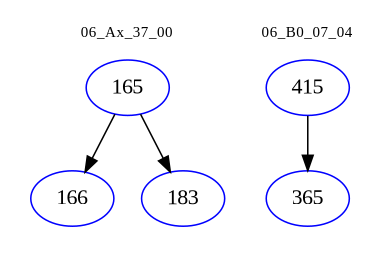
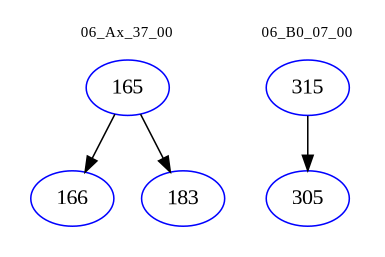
cluster "06_B0_07_04": label "06_B0_07_04" -> "06_B0_07_00"
node "415": label "415" -> "315"
node "365": label "365" -> "305"
